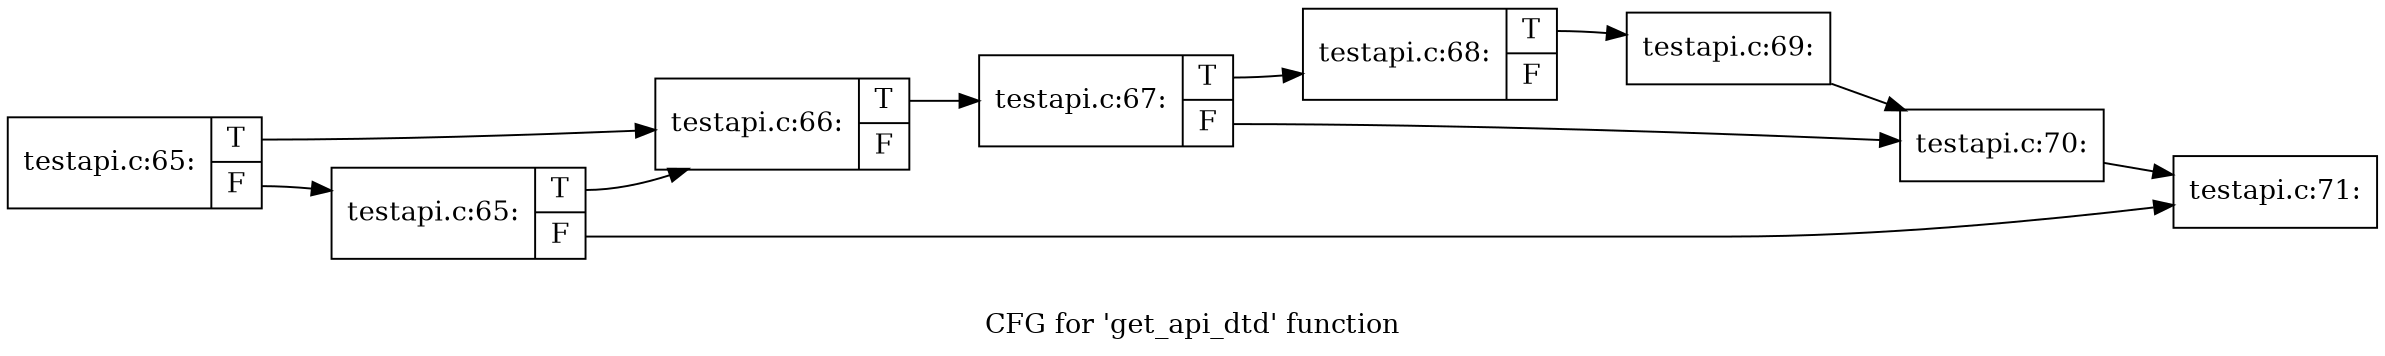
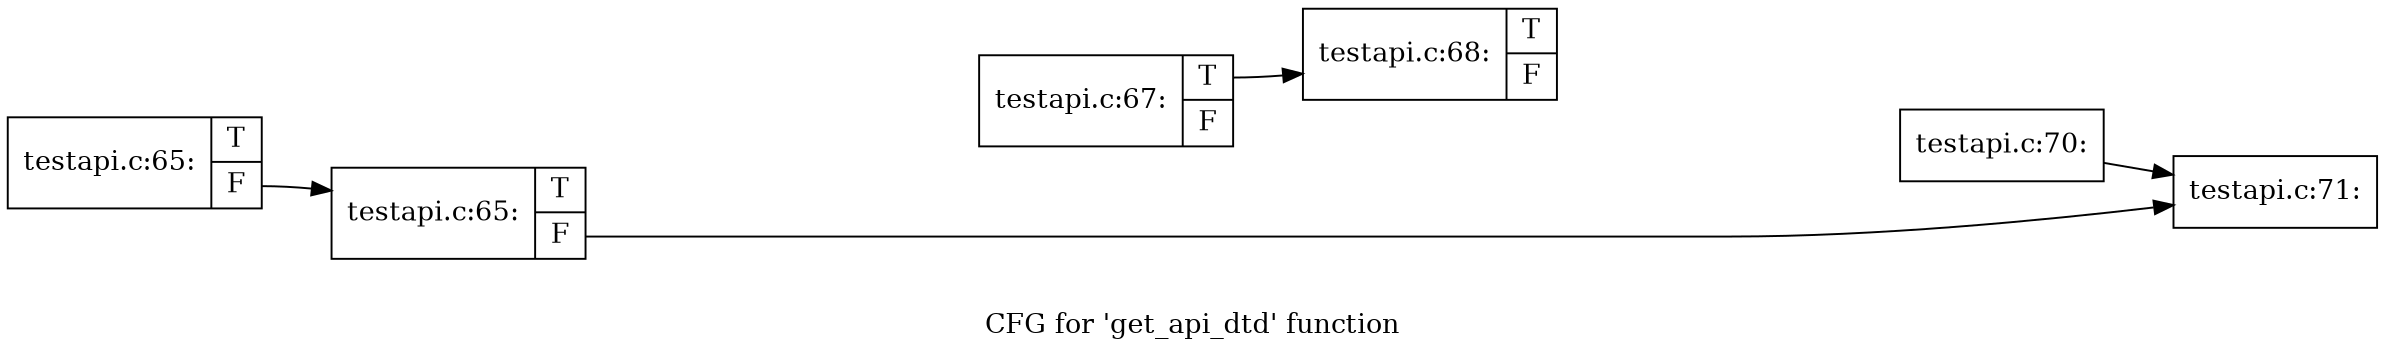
node "testapi.c:69:": removed
node "testapi.c:66:": removed
edge "testapi.c:67:" -> "testapi.c:70:": removed
